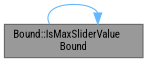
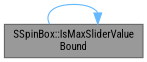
node "Bound::IsMaxSliderValue Bound": label "Bound::IsMaxSliderValue Bound" -> "SSpinBox::IsMaxSliderValue Bound"
